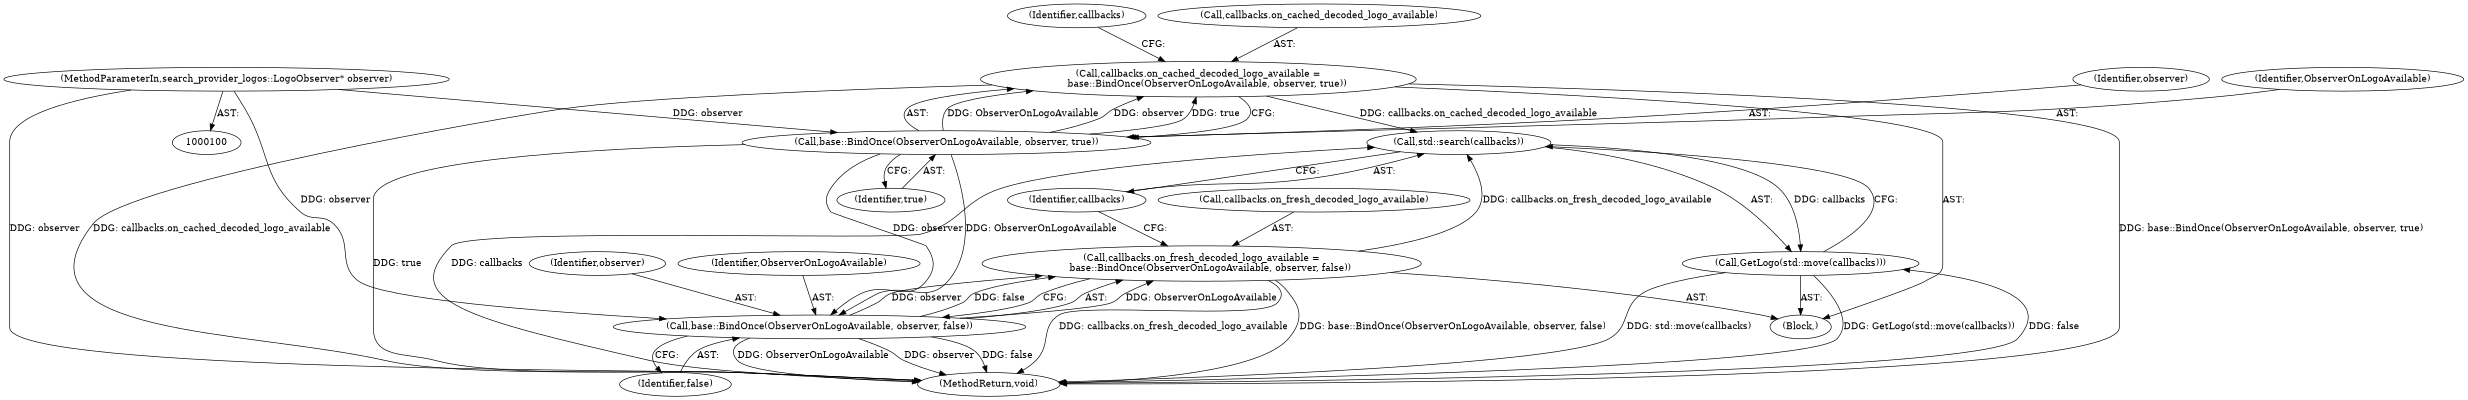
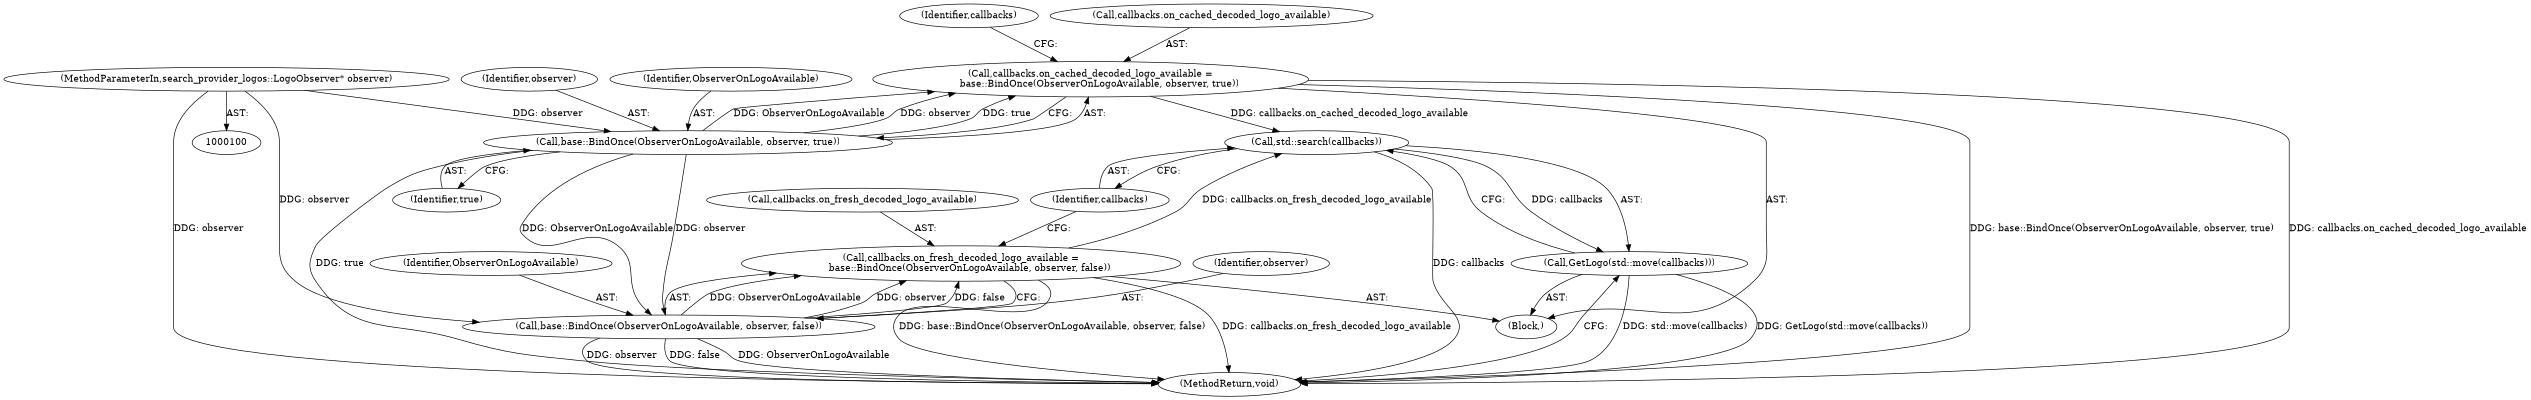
edge "(MethodReturn,void)" -> "(Call,std::search(callbacks))": reversed
edge "(MethodReturn,void)" -> "(Call,GetLogo(std::move(callbacks)))": label "DDG: false" -> "CFG: "
node "(Identifier,false)": removed
